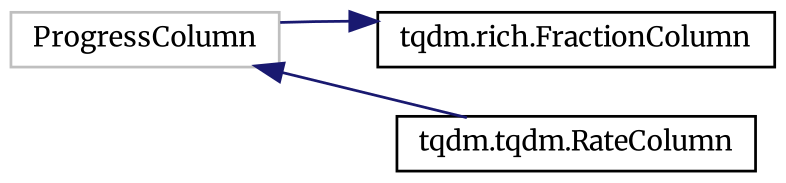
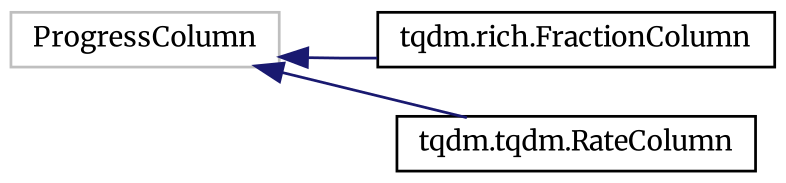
edge "ProgressColumn" -> "tqdm.rich.FractionColumn": reversed
